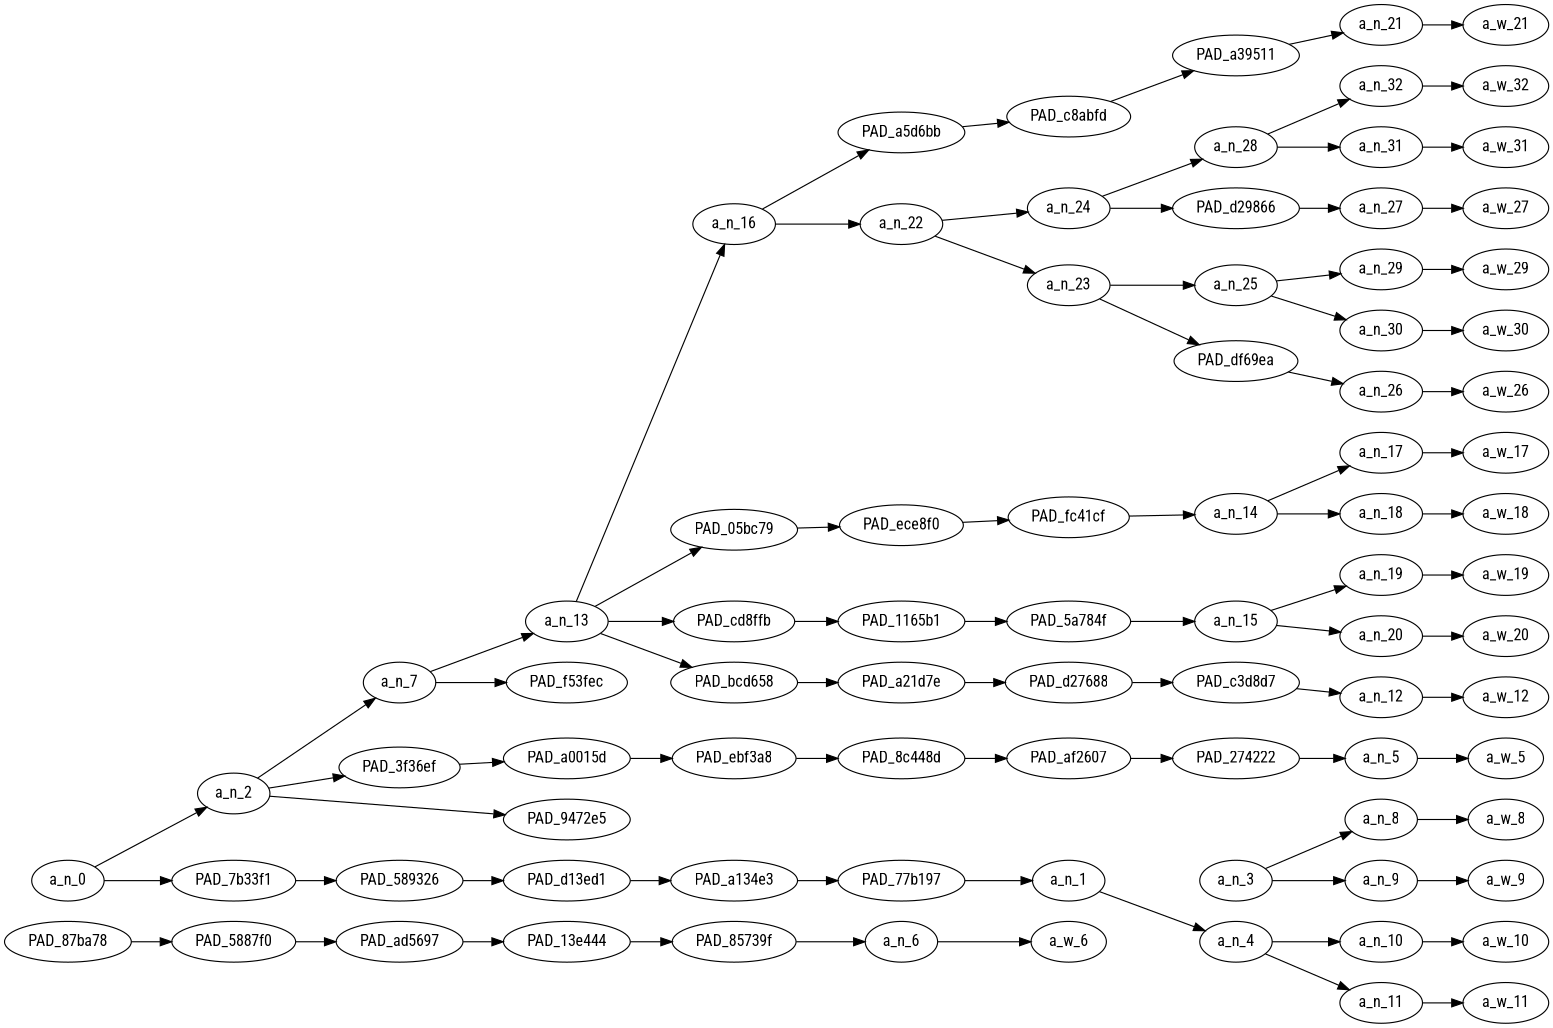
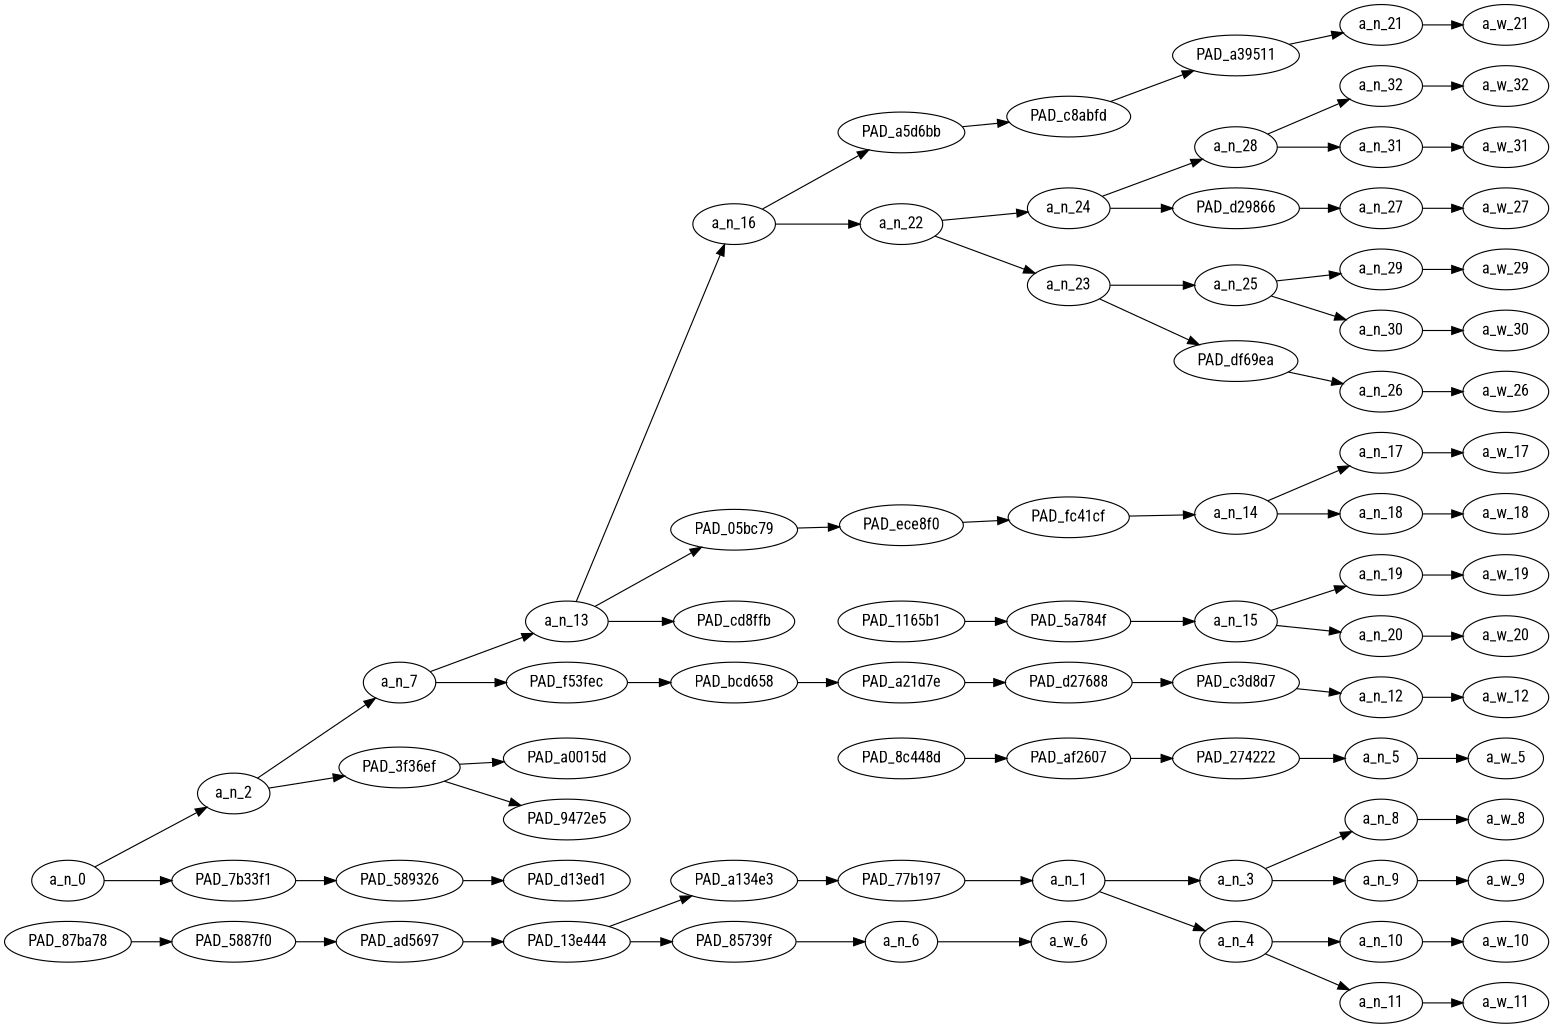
edge "PAD_cd8ffb" -> "PAD_1165b1": removed
edge "a_n_13" -> "PAD_bcd658": now "PAD_f53fec" -> "PAD_bcd658"
node "PAD_ebf3a8": removed
edge "a_n_2" -> "PAD_9472e5": now "PAD_3f36ef" -> "PAD_9472e5"
edge "PAD_d13ed1" -> "PAD_a134e3": now "PAD_13e444" -> "PAD_a134e3"
edge "a_n_1" -> "a_n_3": added
